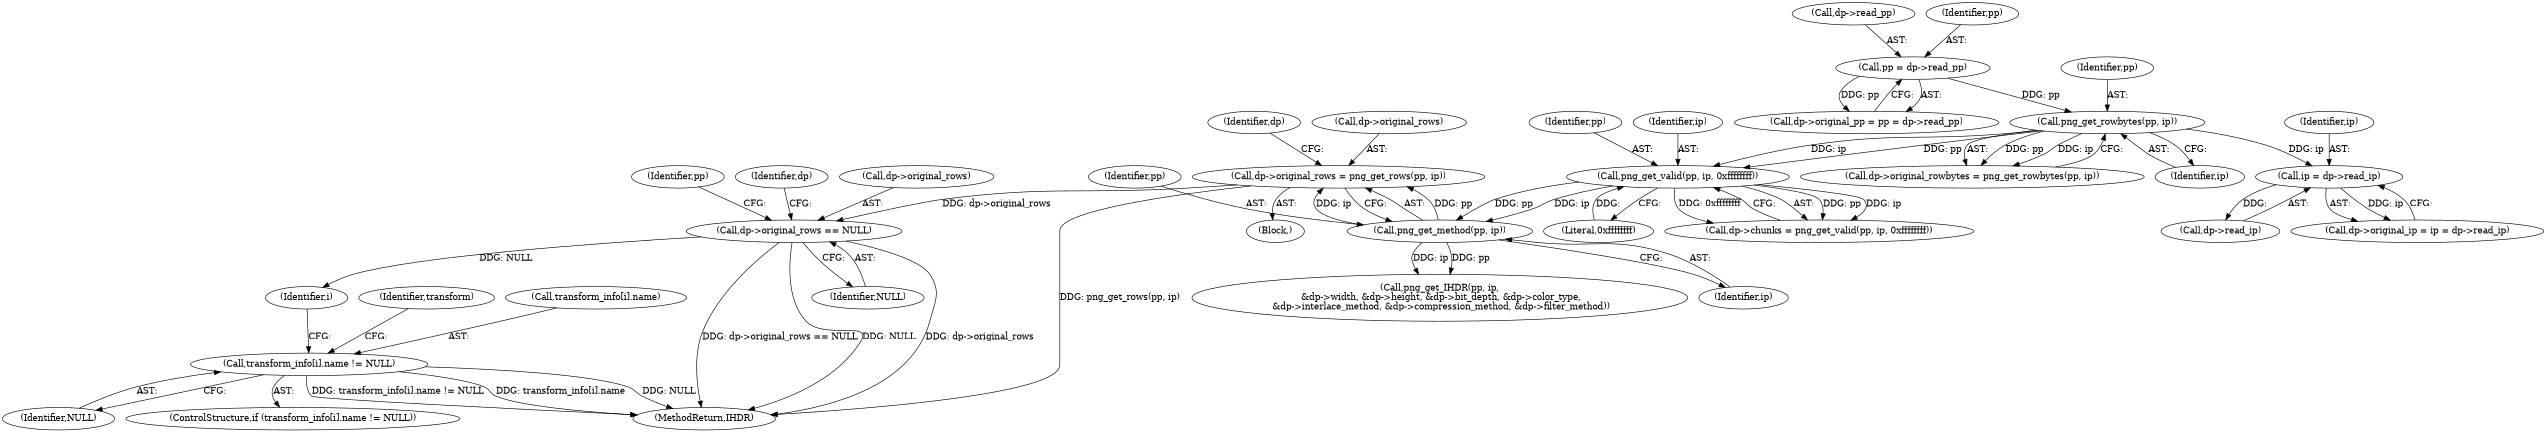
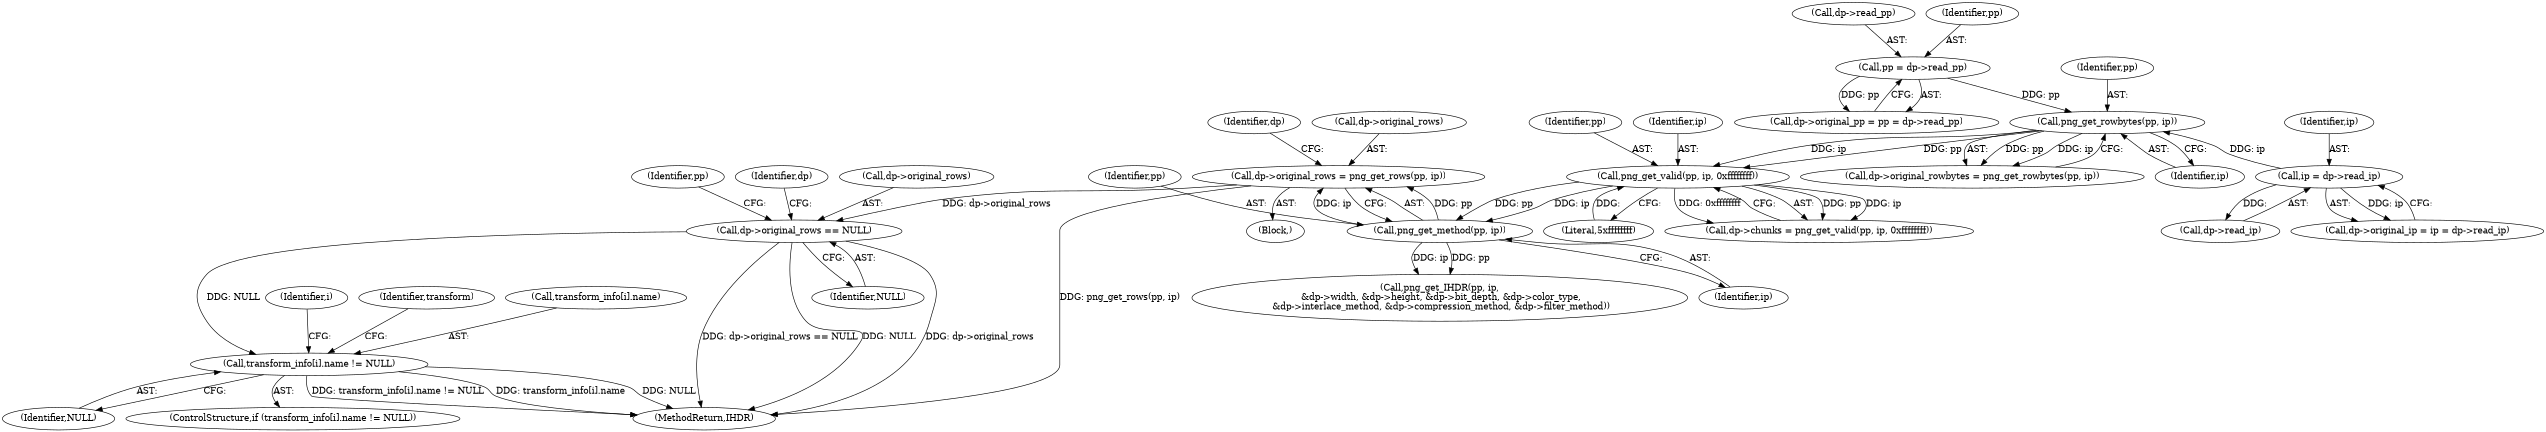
edge "(Call,png_get_rowbytes(pp, ip))" -> "(Call,ip = dp->read_ip)": reversed
node "(Literal,0xffffffff)": label "(Literal,0xffffffff)" -> "(Literal,5xffffffff)"
edge "(Call,dp->original_rows == NULL)" -> "(Identifier,i)": now "(Call,dp->original_rows == NULL)" -> "(Call,transform_info[i].name != NULL)"
